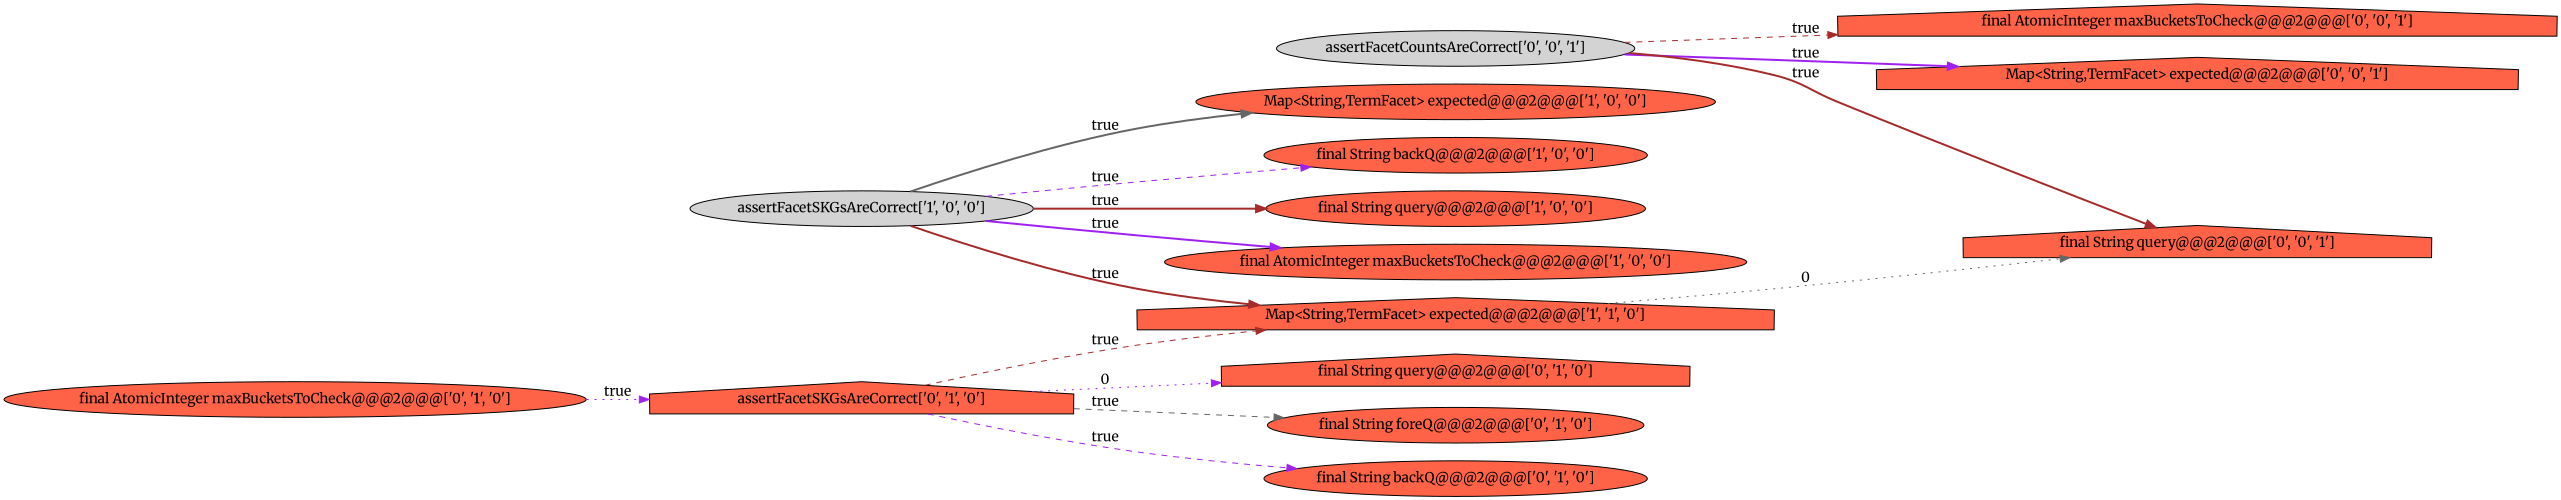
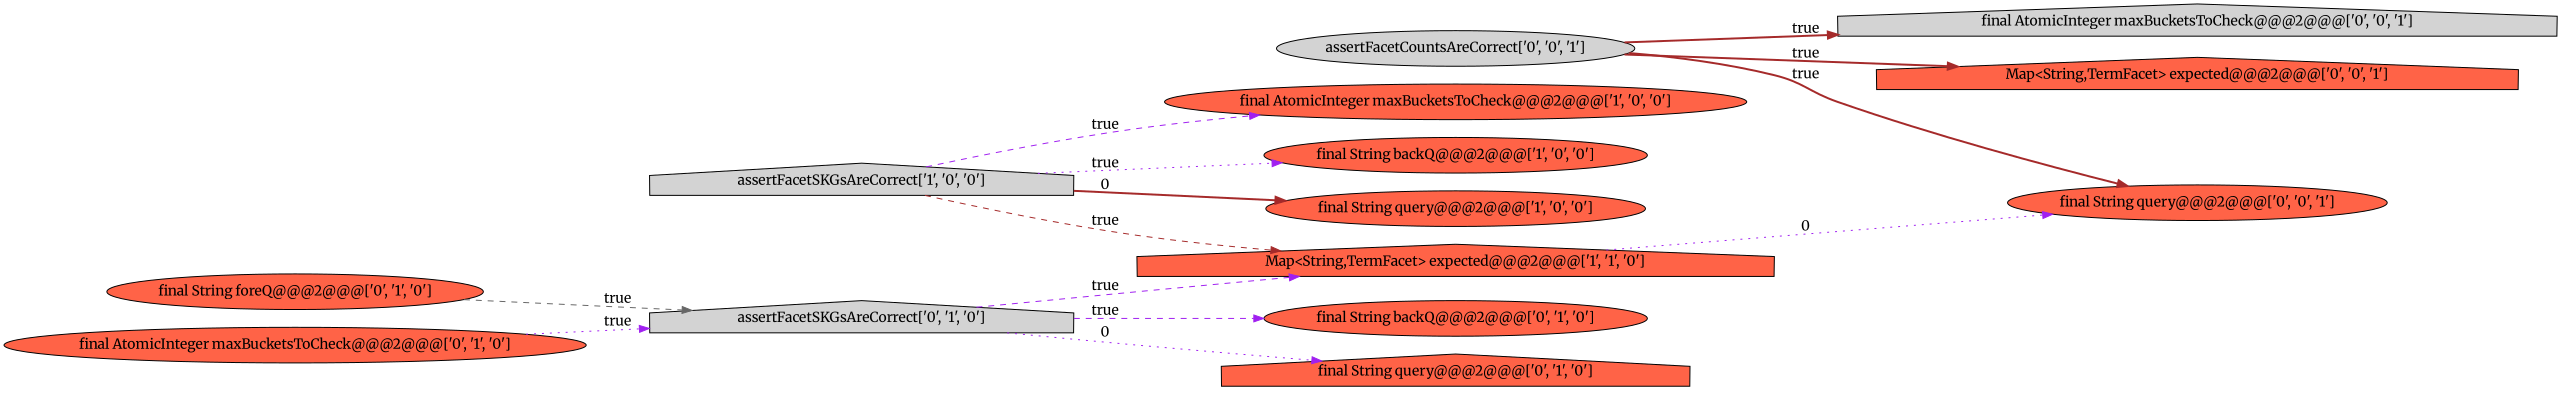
node "final AtomicInteger maxBucketsToCheck@@@2@@@['0', '0', '1']": fillcolor tomato -> lightgray
edge "assertFacetCountsAreCorrect['0', '0', '1']" -> "final AtomicInteger maxBucketsToCheck@@@2@@@['0', '0', '1']": style dashed -> bold
edge "assertFacetCountsAreCorrect['0', '0', '1']" -> "Map<String,TermFacet> expected@@@2@@@['0', '0', '1']": color purple -> brown
node "Map<String,TermFacet> expected@@@2@@@['1', '0', '0']": removed
edge "assertFacetSKGsAreCorrect['1', '0', '0']" -> "final String backQ@@@2@@@['1', '0', '0']": style dashed -> dotted
edge "assertFacetSKGsAreCorrect['1', '0', '0']" -> "final String query@@@2@@@['1', '0', '0']": label "true" -> "0"
node "assertFacetSKGsAreCorrect['1', '0', '0']": shape ellipse -> house
edge "assertFacetSKGsAreCorrect['1', '0', '0']" -> "final AtomicInteger maxBucketsToCheck@@@2@@@['1', '0', '0']": style bold -> dashed
node "final String query@@@2@@@['0', '0', '1']": shape house -> ellipse
edge "assertFacetSKGsAreCorrect['1', '0', '0']" -> "Map<String,TermFacet> expected@@@2@@@['1', '1', '0']": style bold -> dashed
edge "Map<String,TermFacet> expected@@@2@@@['1', '1', '0']" -> "final String query@@@2@@@['0', '0', '1']": color gray40 -> purple
edge "assertFacetSKGsAreCorrect['0', '1', '0']" -> "Map<String,TermFacet> expected@@@2@@@['1', '1', '0']": color brown -> purple
node "assertFacetSKGsAreCorrect['0', '1', '0']": fillcolor tomato -> lightgray
edge "assertFacetSKGsAreCorrect['0', '1', '0']" -> "final String foreQ@@@2@@@['0', '1', '0']": reversed
